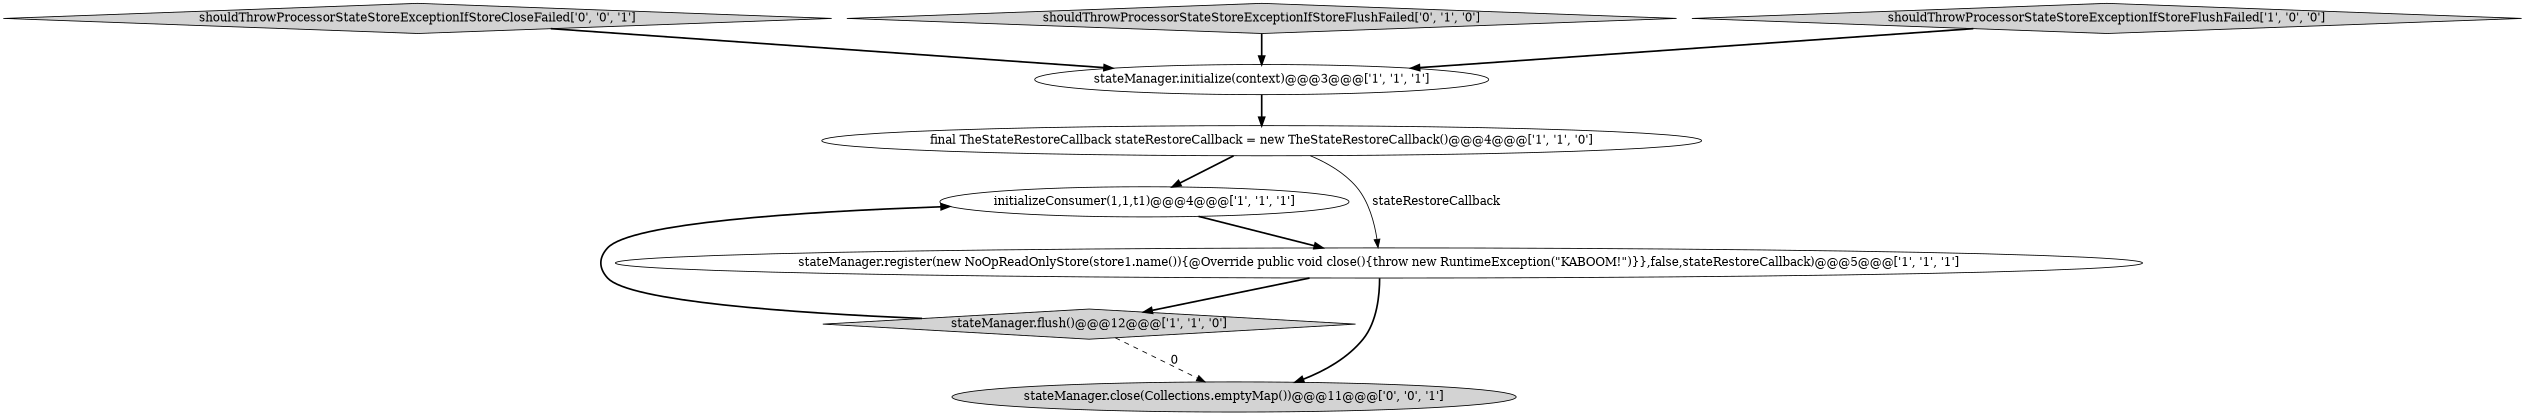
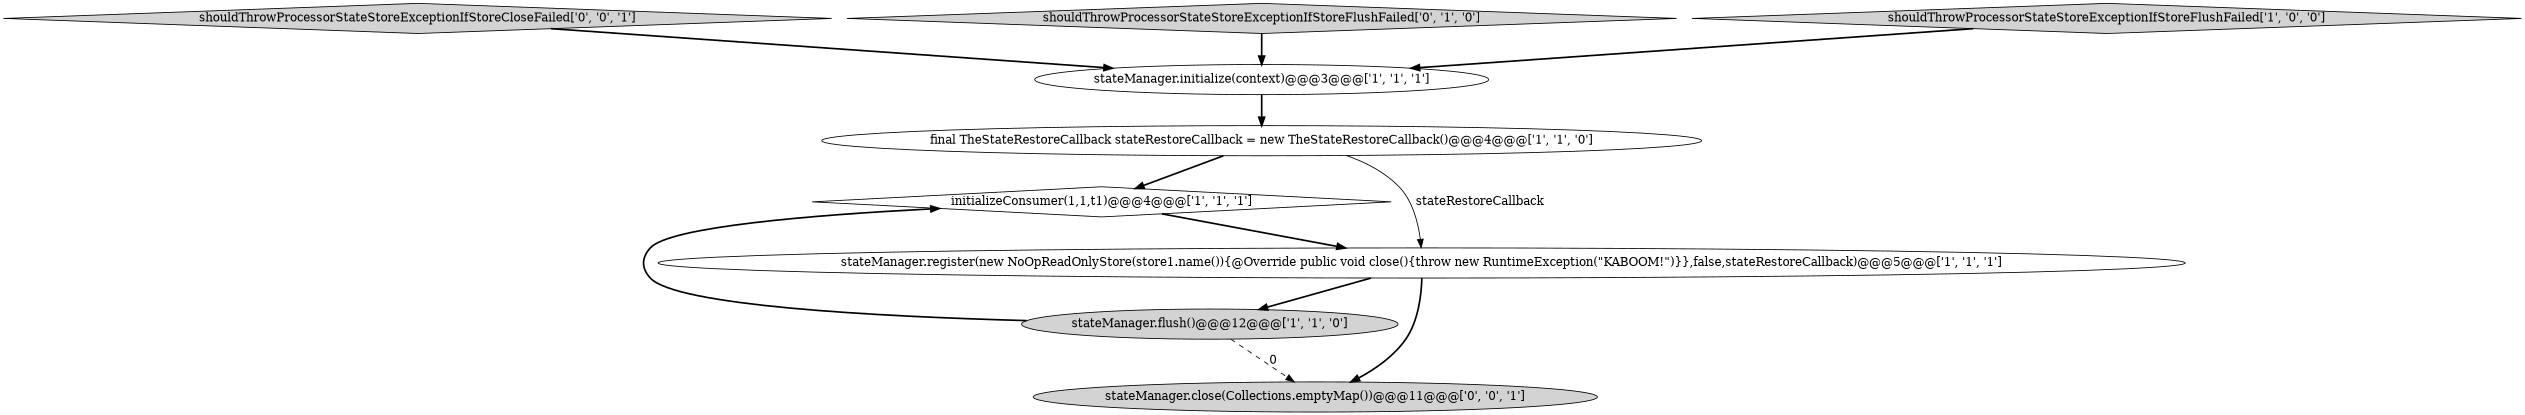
node "initializeConsumer(1,1,t1)@@@4@@@['1', '1', '1']": shape ellipse -> diamond
node "stateManager.flush()@@@12@@@['1', '1', '0']": shape diamond -> ellipse
